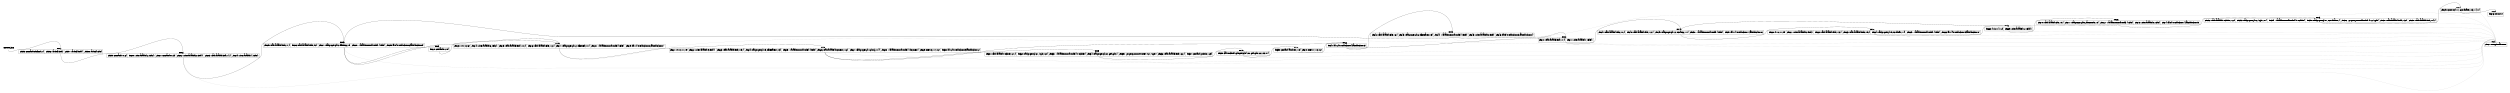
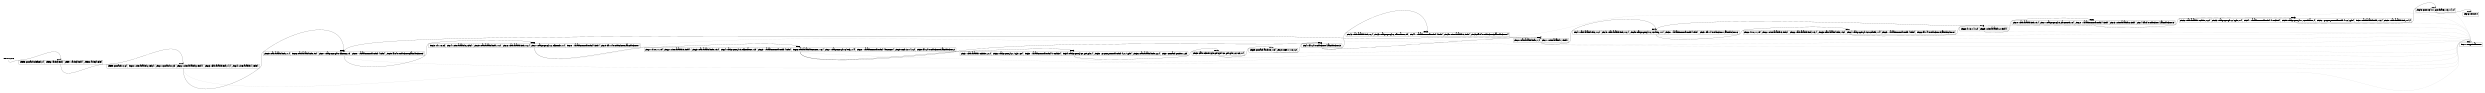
node "BB_entry526": label "BB_entry526" -> "BB_entry826"
node "29612: constant[0.0,v8]": removed
